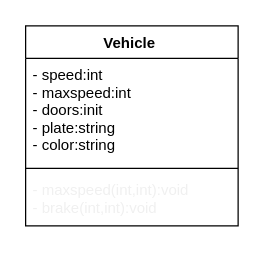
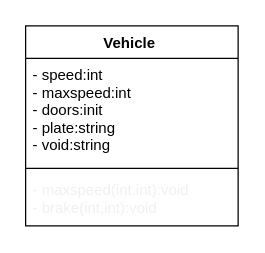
node "- speed:int - maxspeed:int - doors:init - plate:string - color:string": label "- speed:int - maxspeed:int - doors:init - plate:string - color:string" -> "- speed:int - maxspeed:int - doors:init - plate:string - void:string"
